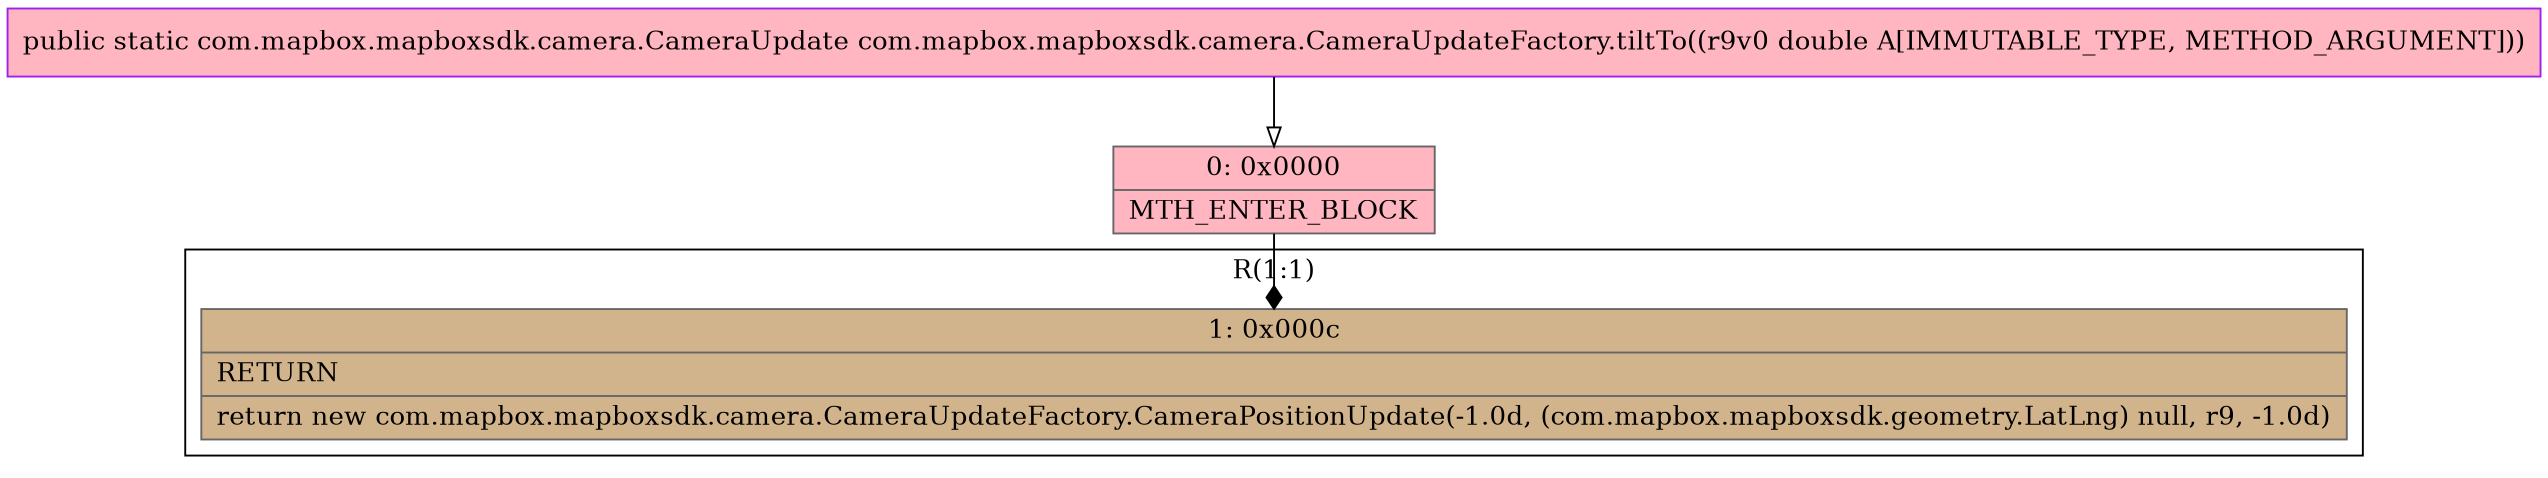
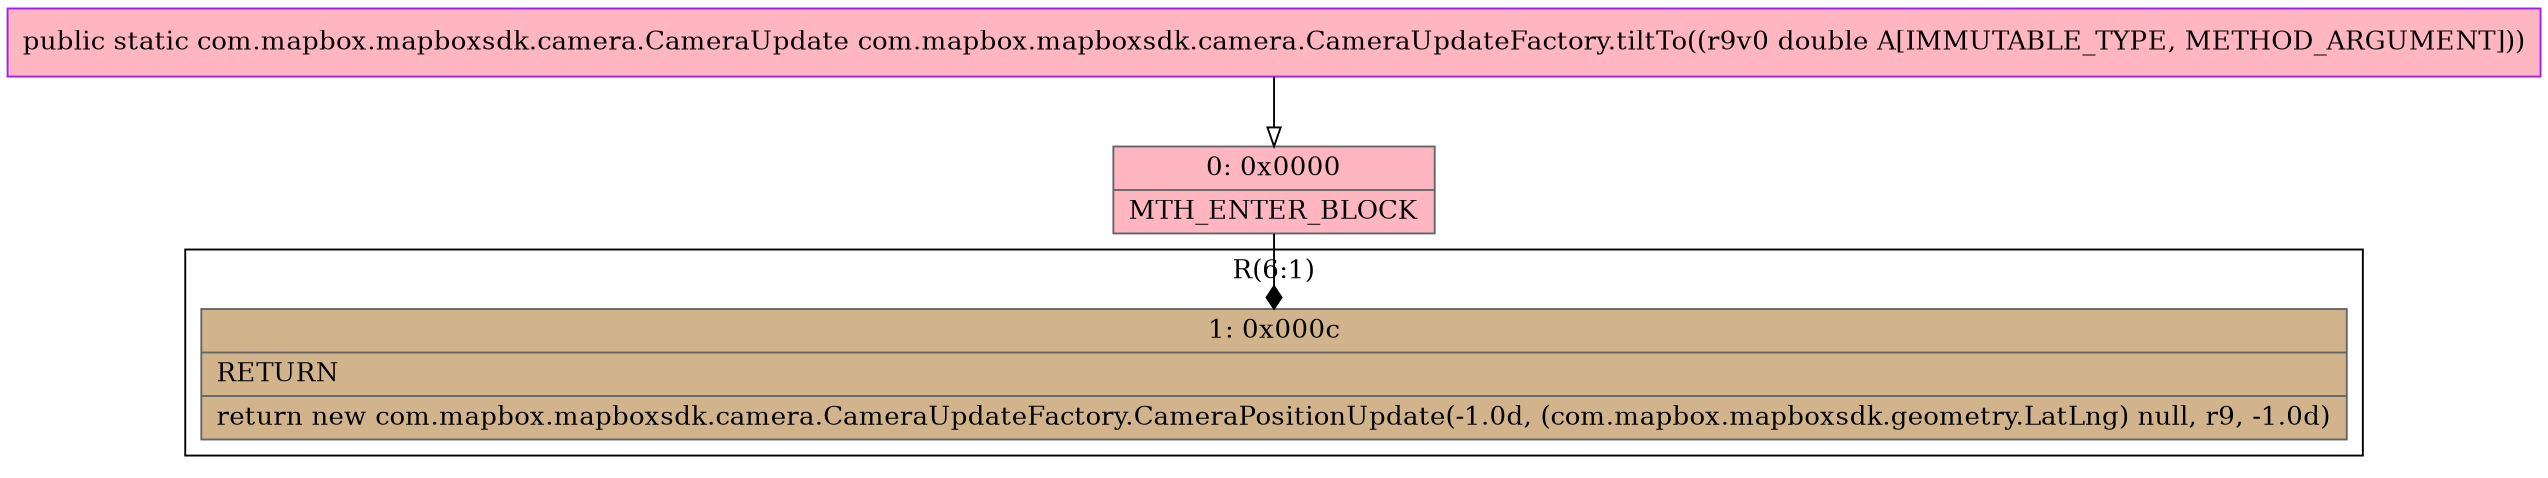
cluster "R(1:1)": label "R(1:1)" -> "R(6:1)"
